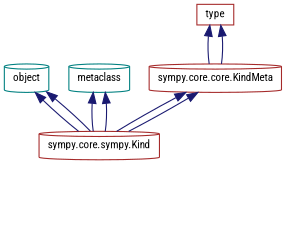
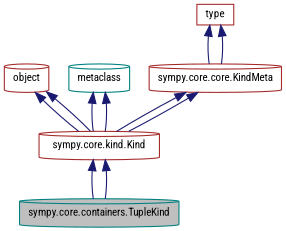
node "object": color teal -> brown
node "sympy.core.sympy.Kind": label "sympy.core.sympy.Kind" -> "sympy.core.kind.Kind"
node "sympy.core.containers.TupleKind": added
